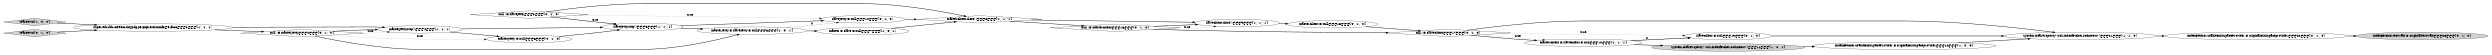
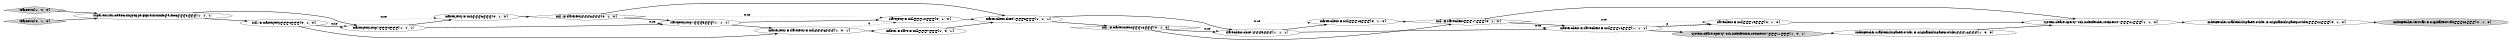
node "masterClient.close()@@@8@@@['1', '1', '1']": shape diamond -> ellipse
edge "null != masterClient@@@13@@@['0', '1', '0']" -> "masterClient = null@@@15@@@['0', '1', '0']": added, label "true"
edge "slaveClient.close()@@@9@@@['1', '1', '1']" -> "masterClient = slaveClient = null@@@10@@@['1', '1', '1']": added
node "null != masterJetty@@@4@@@['0', '1', '0']": shape diamond -> ellipse
edge "masterJetty = null@@@6@@@['0', '1', '0']" -> "slaveJetty.stop()@@@5@@@['1', '1', '1']": now "masterJetty = null@@@6@@@['0', '1', '0']" -> "null != slaveJetty@@@8@@@['0', '1', '0']"
